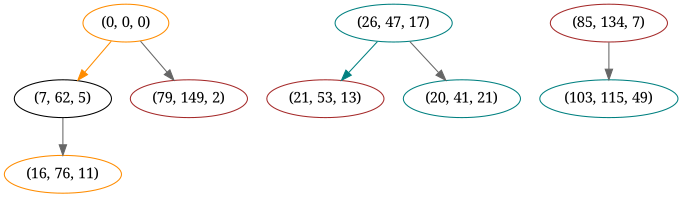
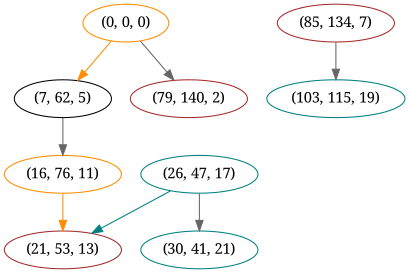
node "(79, 149, 2)": label "(79, 149, 2)" -> "(79, 140, 2)"
node "(20, 41, 21)": label "(20, 41, 21)" -> "(30, 41, 21)"
node "(103, 115, 49)": label "(103, 115, 49)" -> "(103, 115, 19)"
edge "(16, 76, 11)" -> "(21, 53, 13)": added
